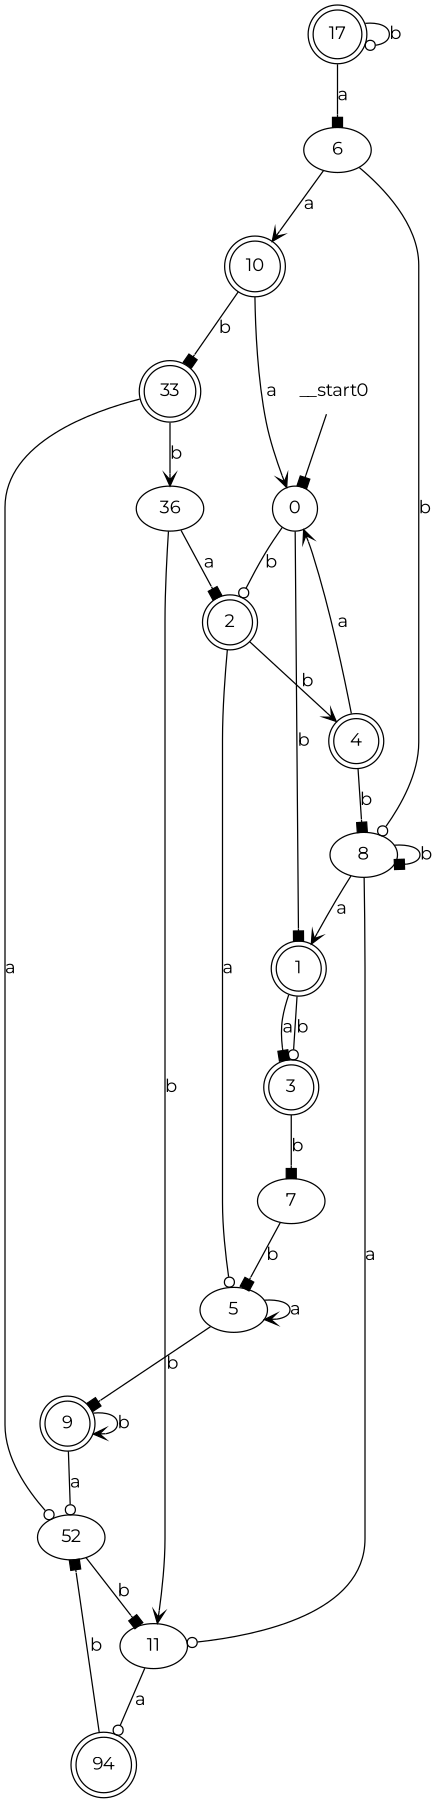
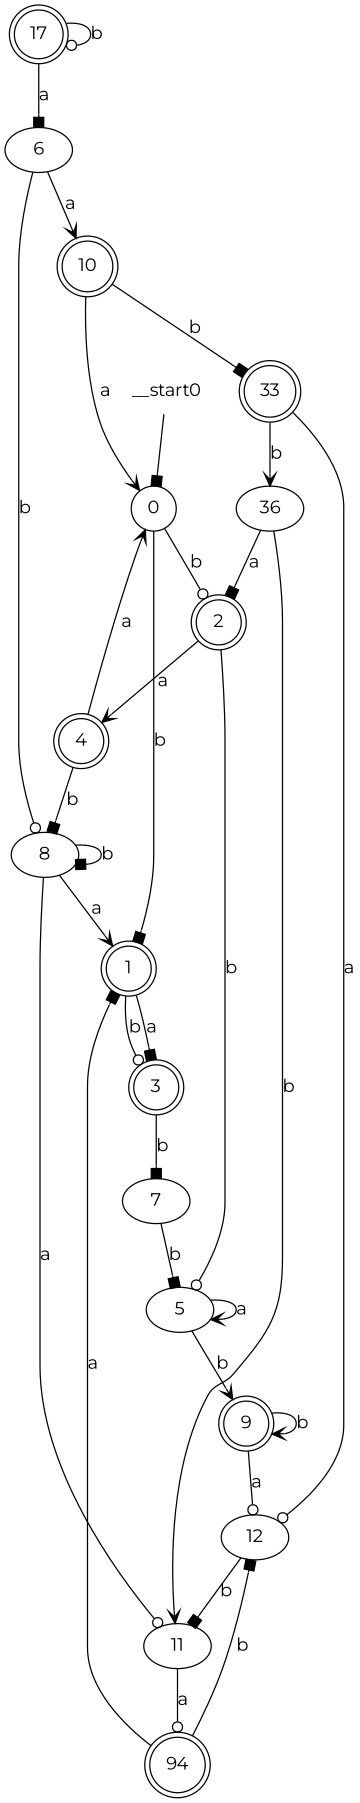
edge "2" -> "4": label "b" -> "a"
edge "2" -> "5": label "a" -> "b"
edge "5" -> "9": arrowhead box -> vee
edge "94" -> "1": added, label "a"
node "52": label "52" -> "12"
